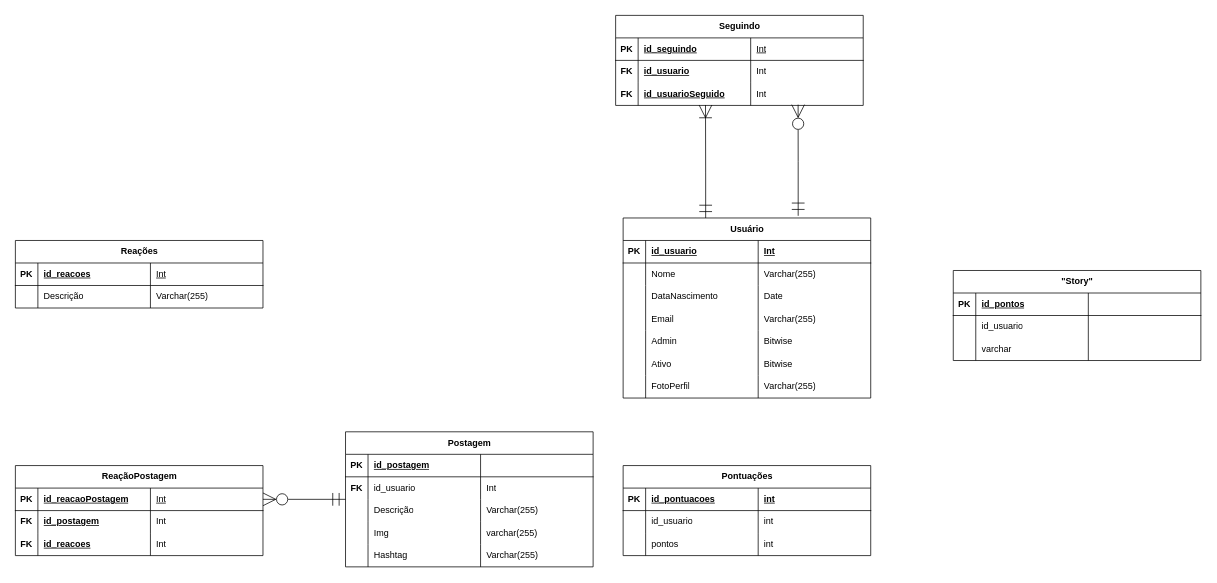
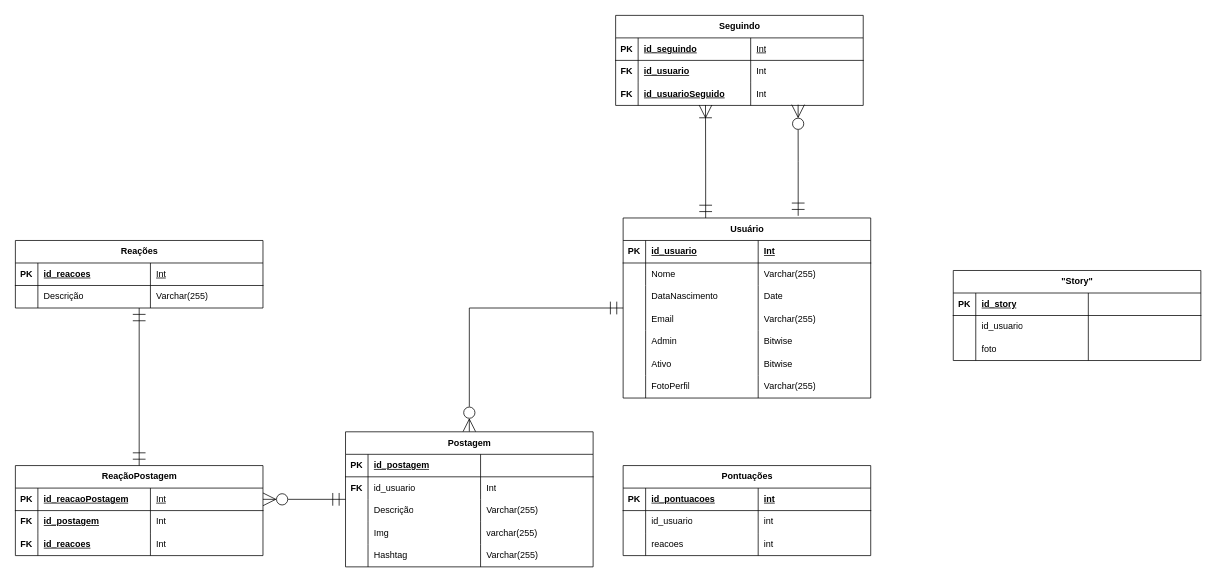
node "id_pontos": label "id_pontos" -> "id_story"
node "varchar": label "varchar" -> "foto"
edge "Usuário" -- "Postagem": added
edge "Reações" -- "ReaçãoPostagem": added
node "pontos": label "pontos" -> "reacoes"
